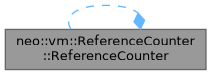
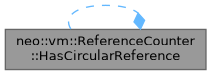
node "neo::vm::ReferenceCounter ::ReferenceCounter": label "neo::vm::ReferenceCounter ::ReferenceCounter" -> "neo::vm::ReferenceCounter ::HasCircularReference"
